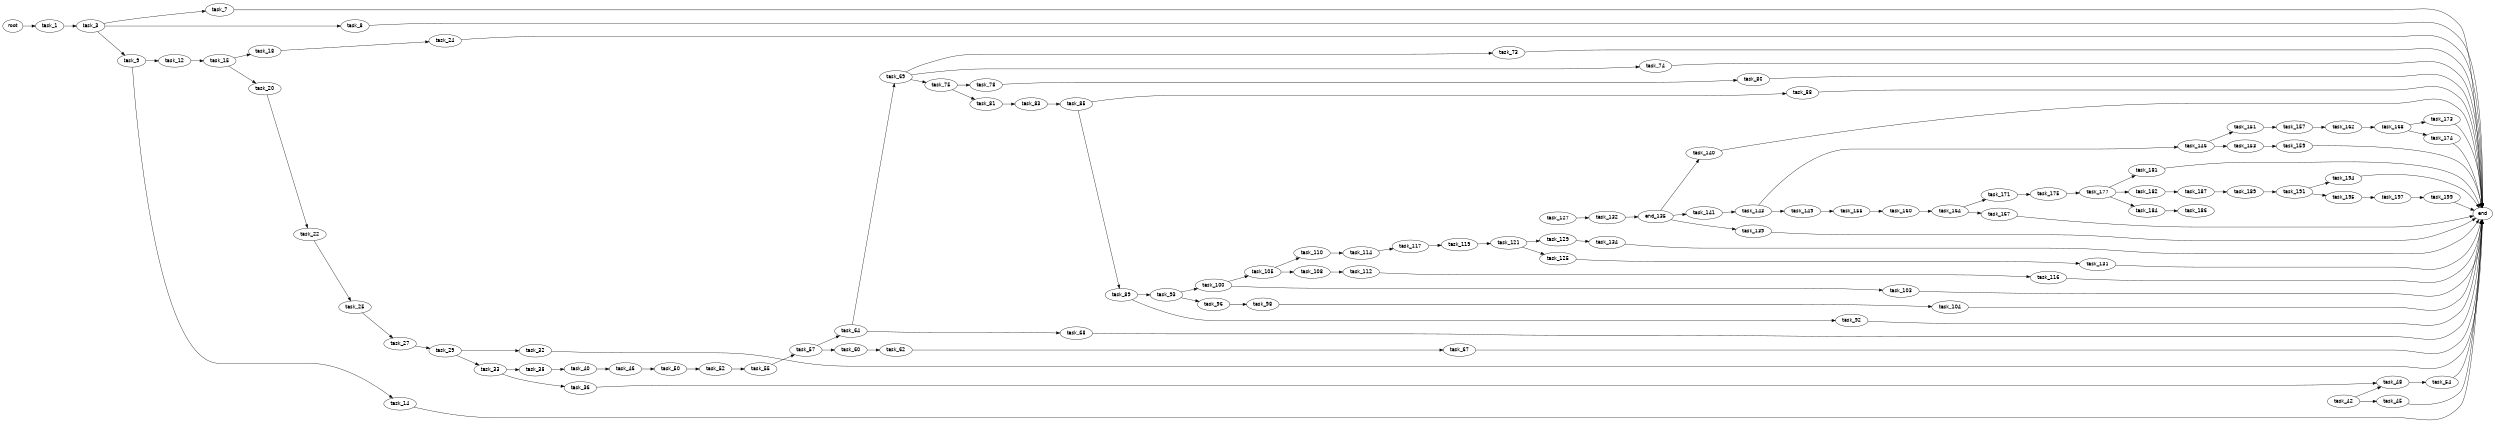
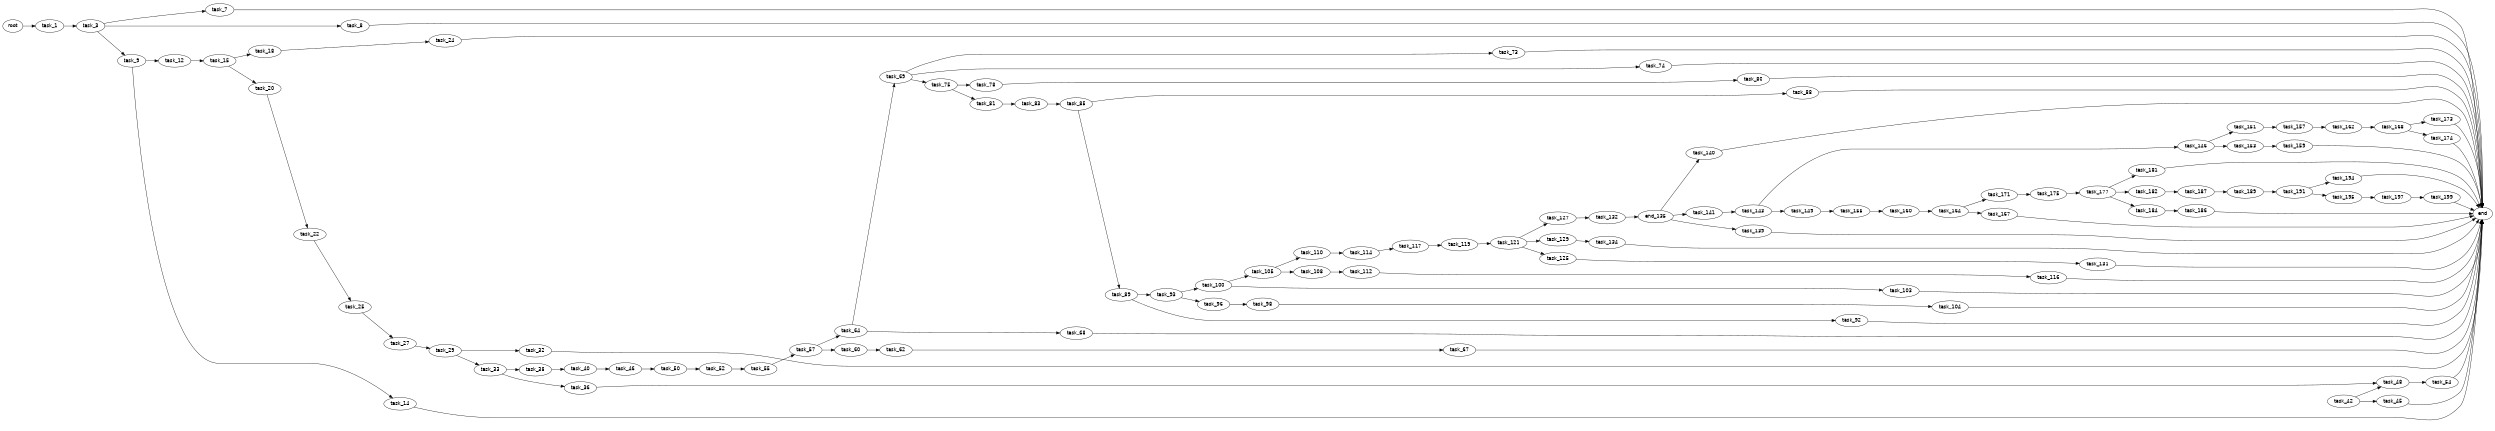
edge "task_186" -> "end": added
edge "task_121" -> "task_127": added
